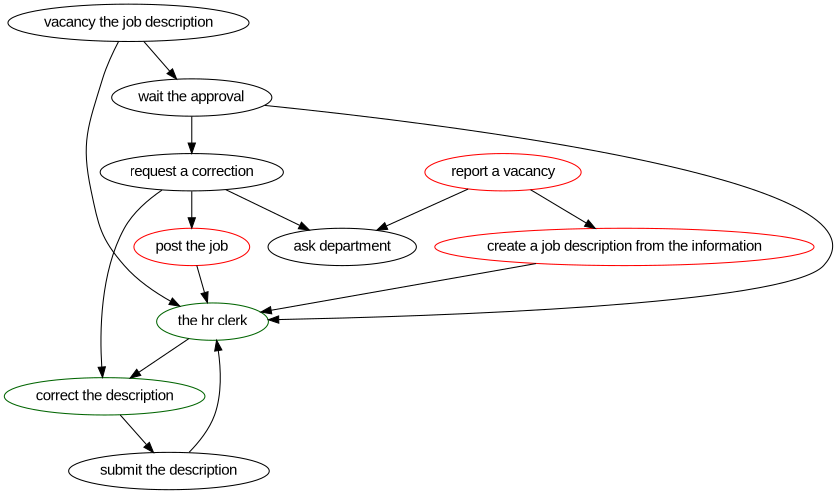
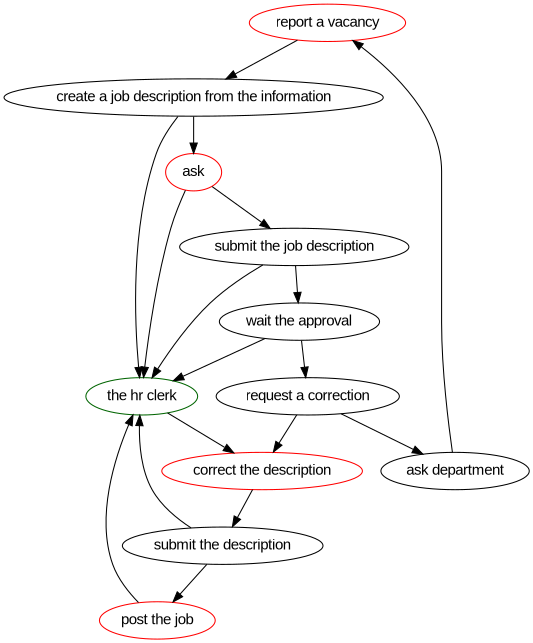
node "vacancy the job description": label "vacancy the job description" -> "submit the job description"
node "ask": added
edge "request a correction" -> "post the job": now "submit the description" -> "post the job"
edge "report a vacancy" -> "ask department": reversed
node "create a job description from the information": color red -> black
node "correct the description": color darkgreen -> red
